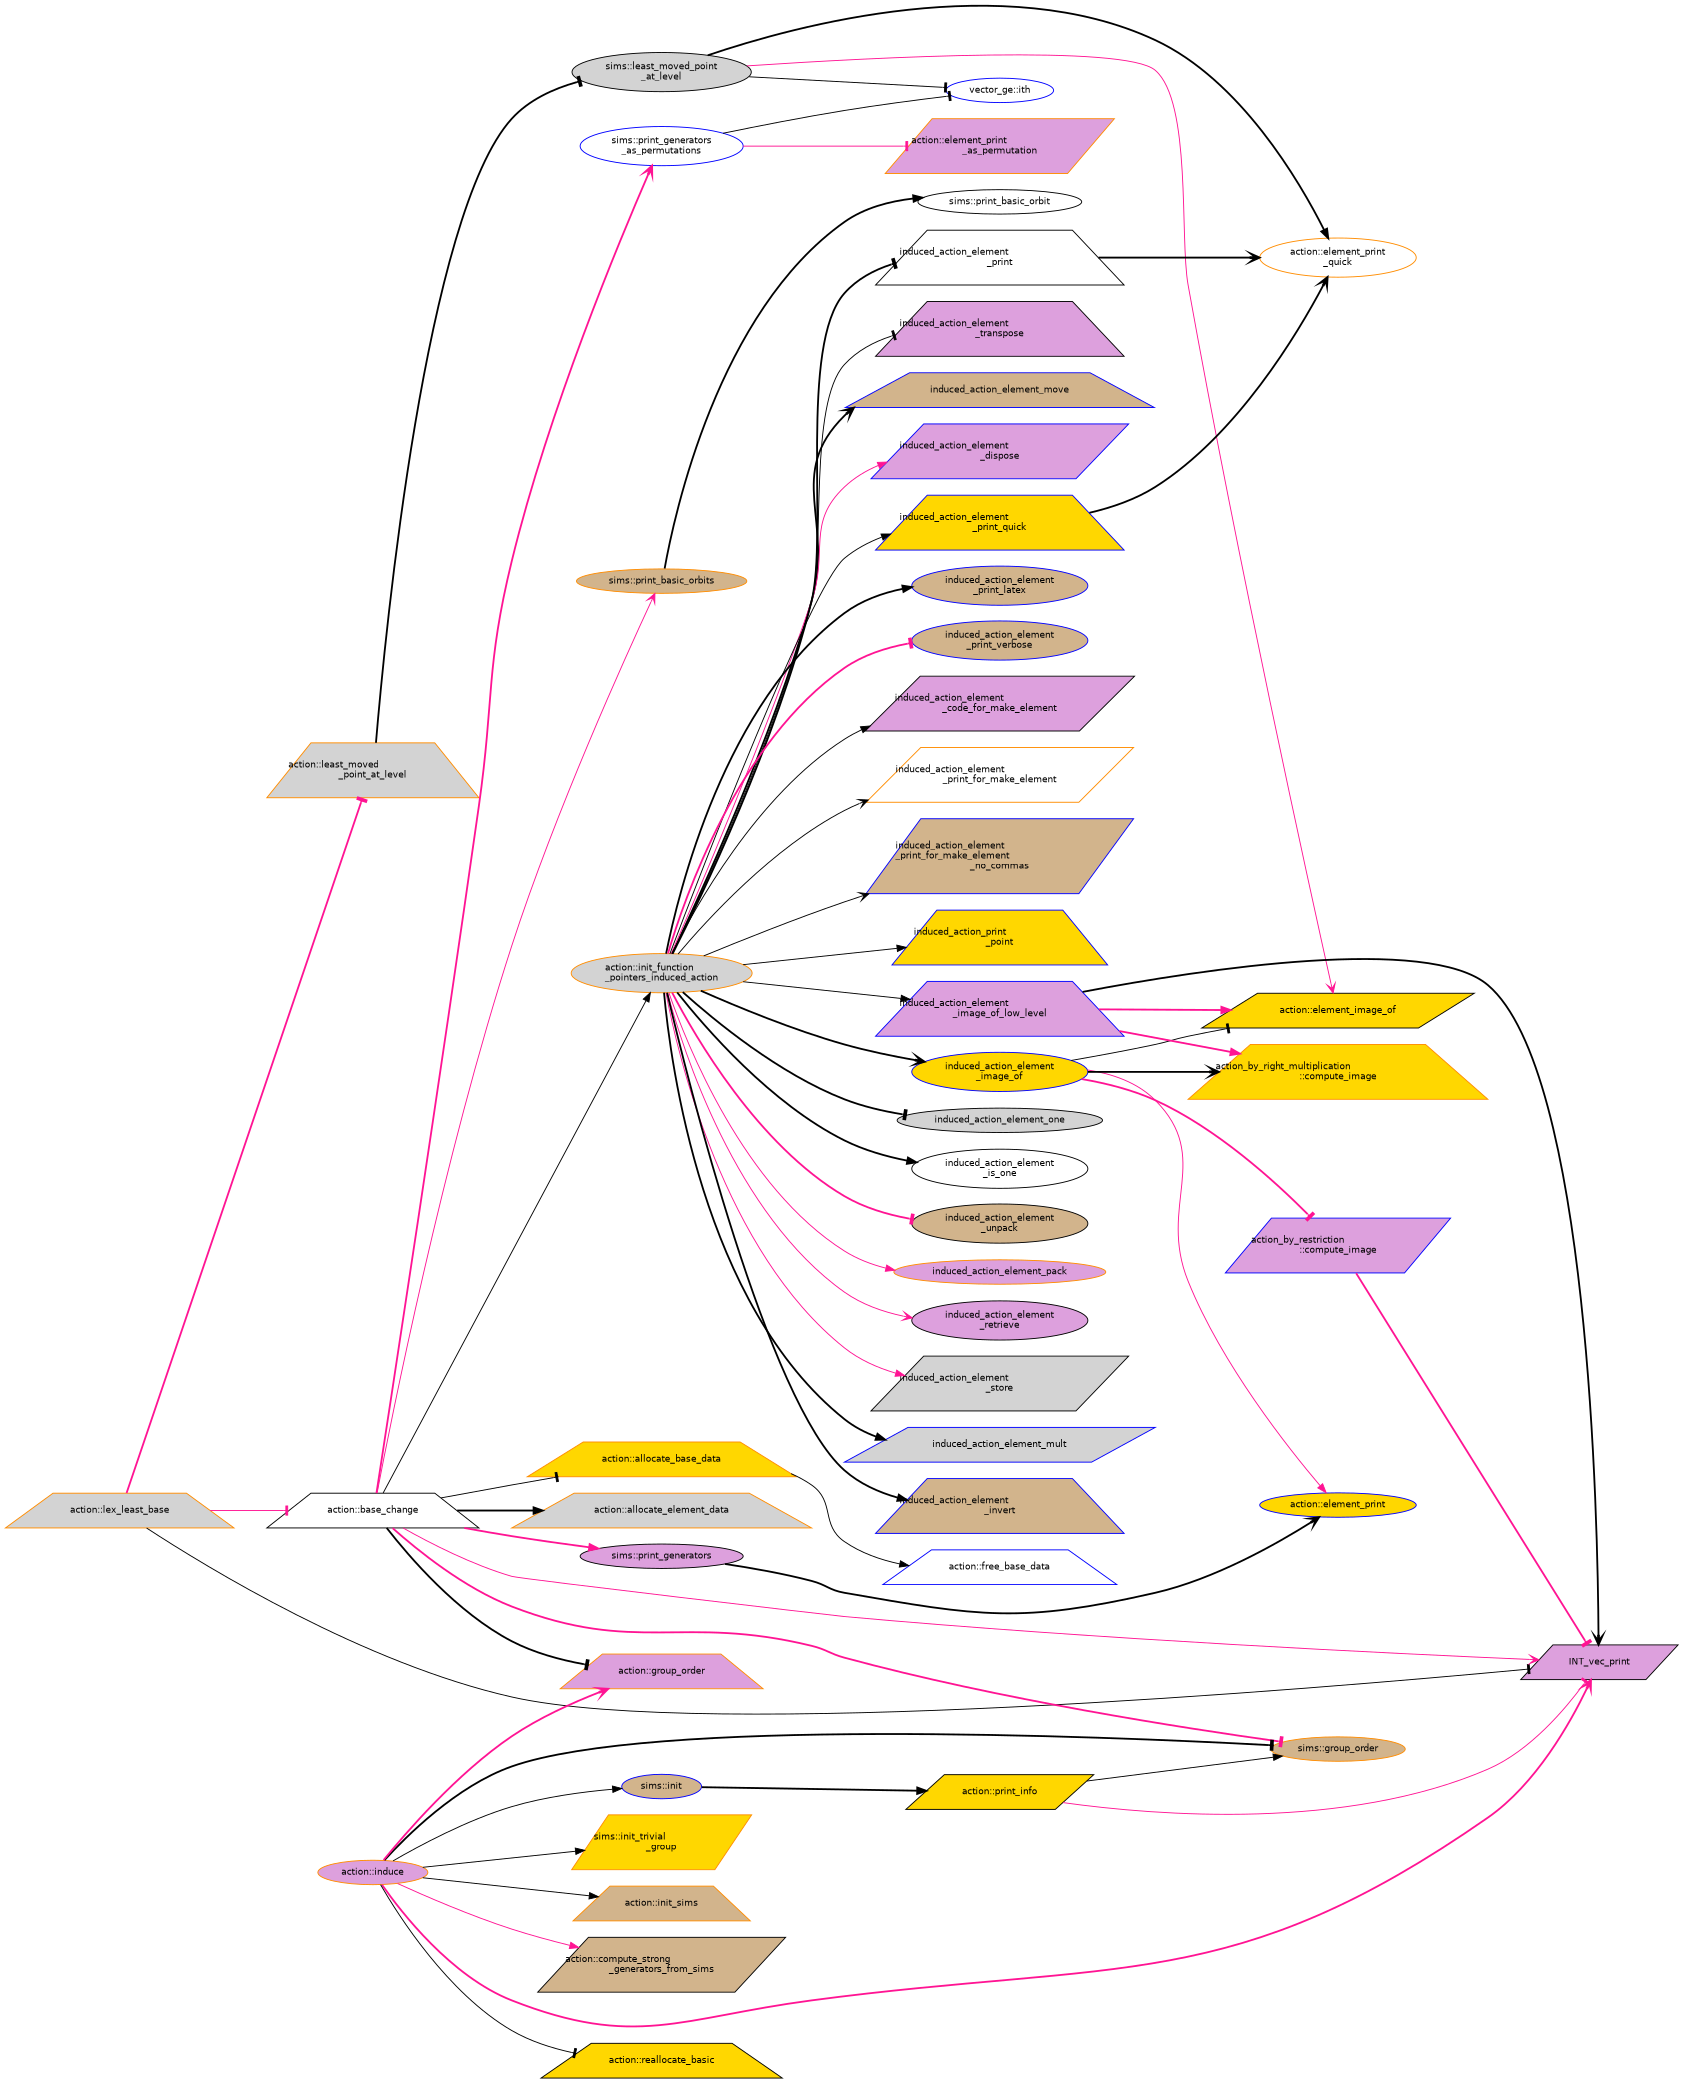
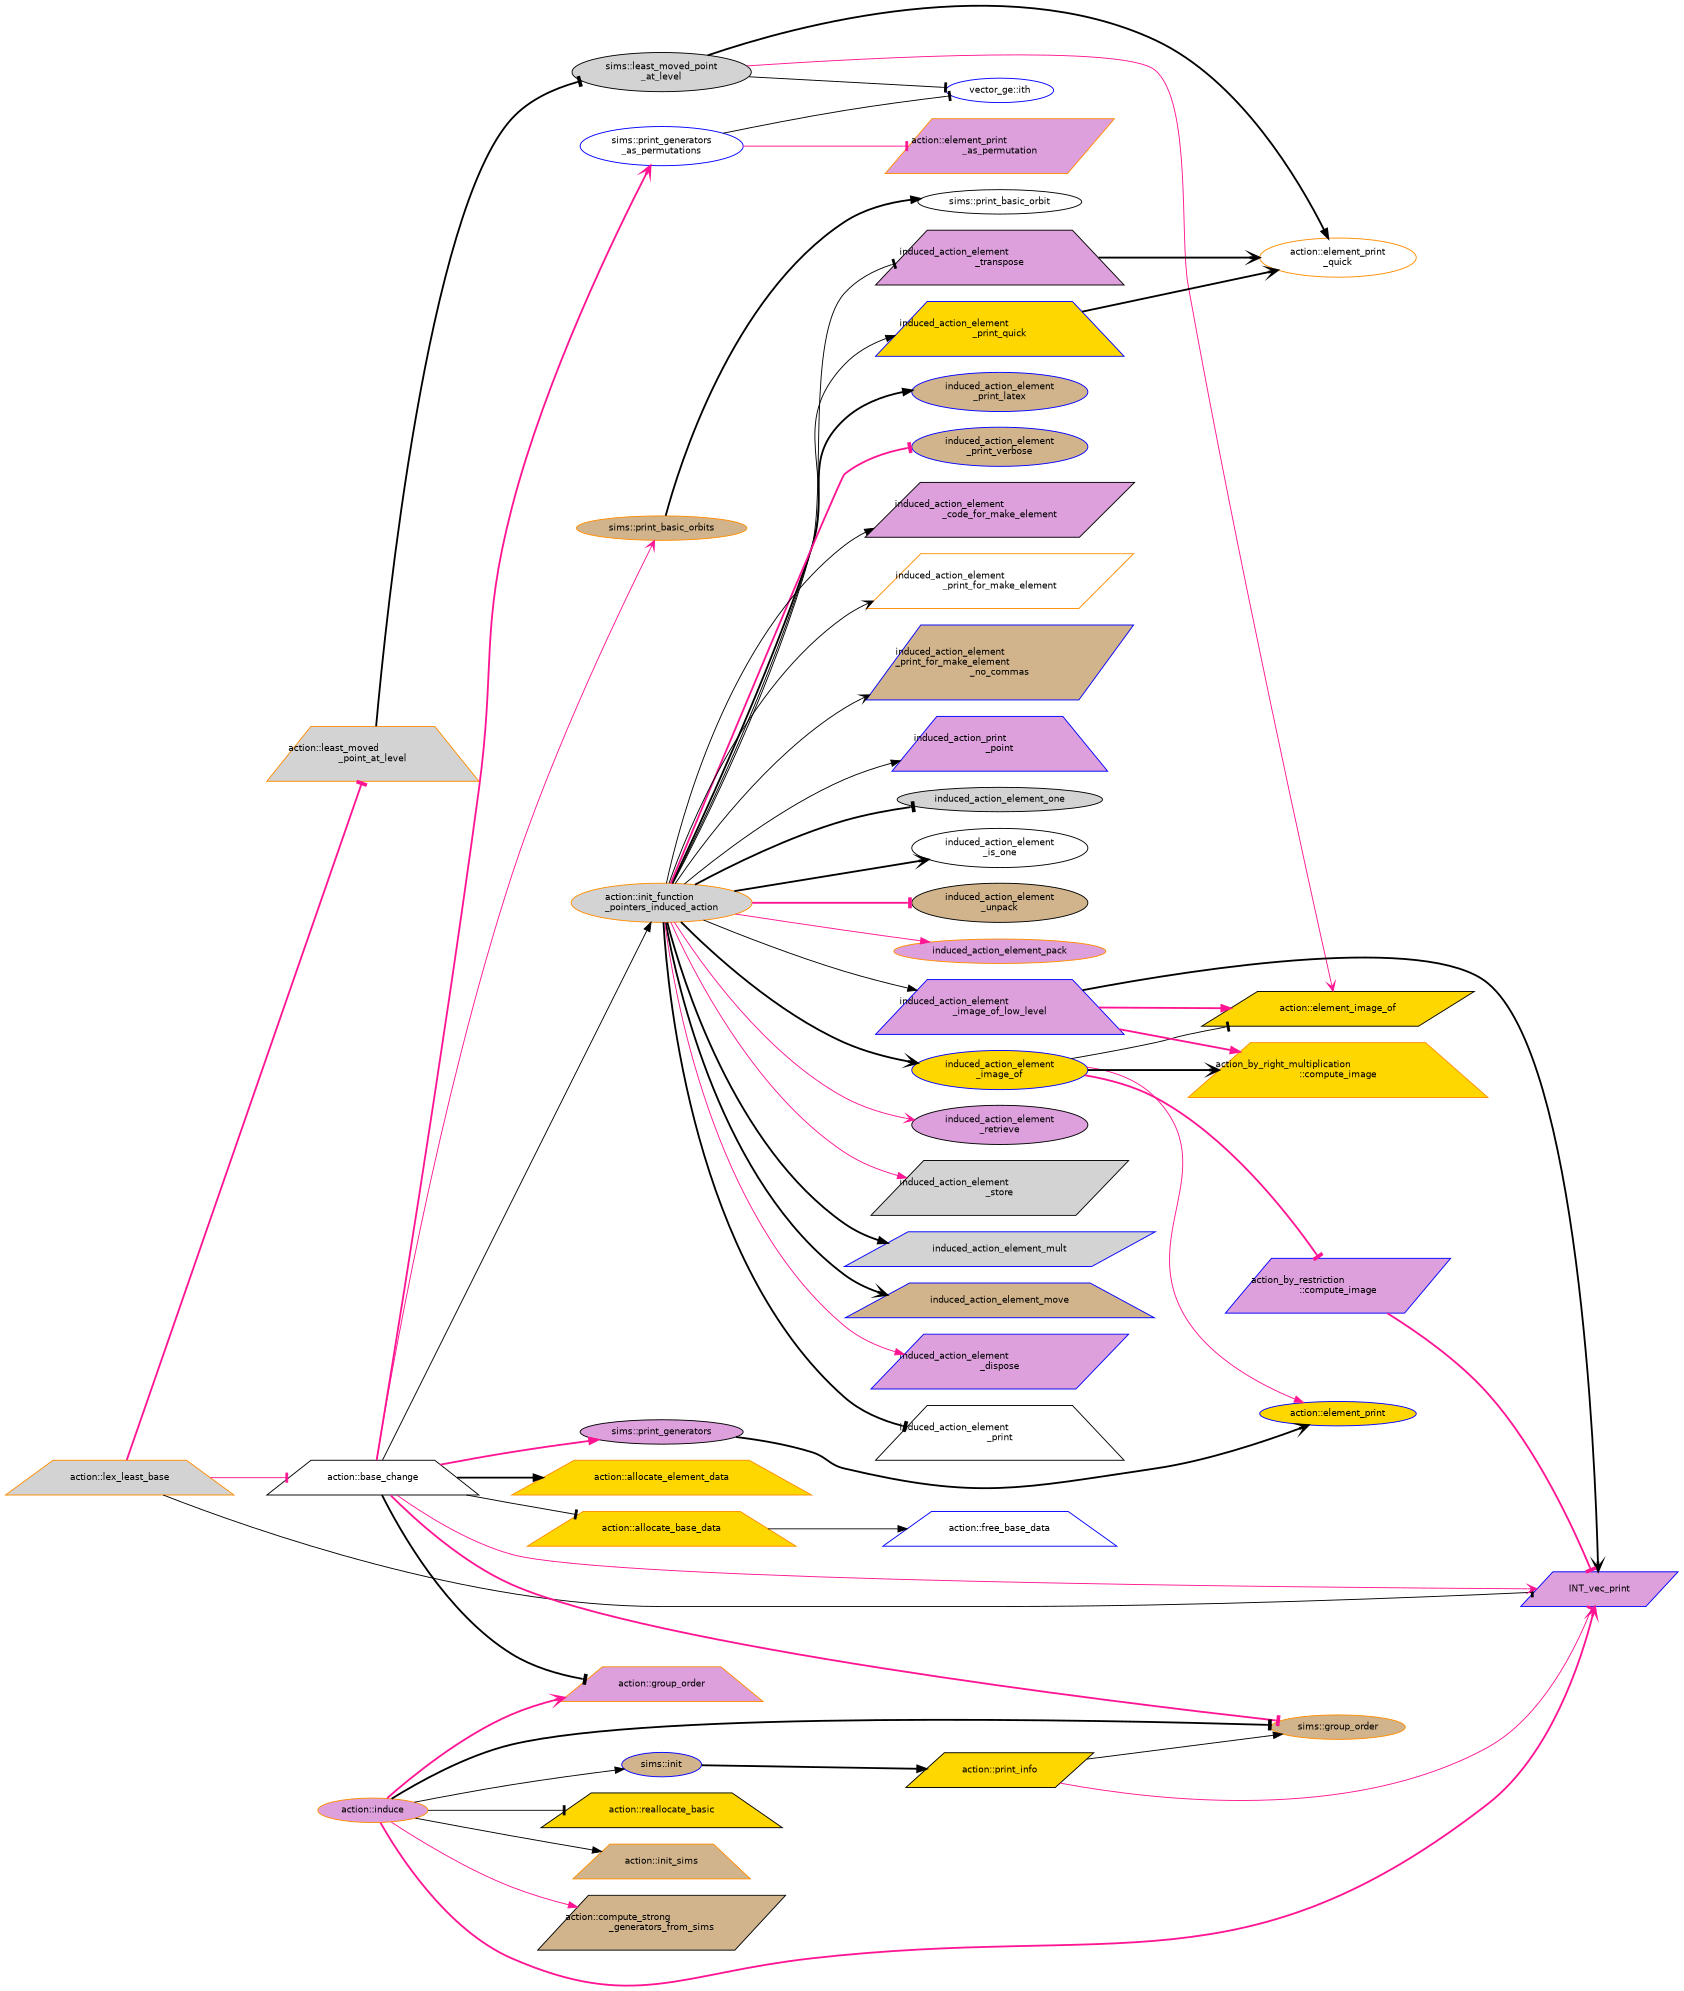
edge "induced_action_element _print" -> "action::element_print _quick": now "induced_action_element _transpose" -> "action::element_print _quick"
node "induced_action_print _point": fillcolor gold -> plum
edge "action::init_function _pointers_induced_action" -> "induced_action_element _is_one": arrowhead normal -> vee
node "induced_action_element _invert": removed
node "action::allocate_element_data": fillcolor lightgrey -> gold
node "INT_vec_print": color black -> blue
node "sims::init_trivial _group": removed
